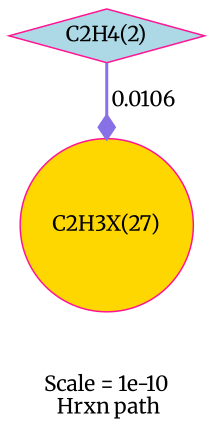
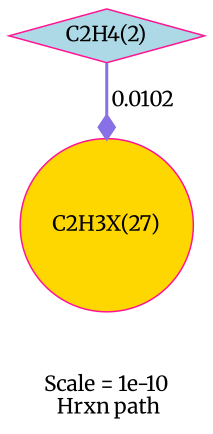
edge "C2H4(2)" -> "C2H3X(27)": label " 0.0106" -> " 0.0102"
